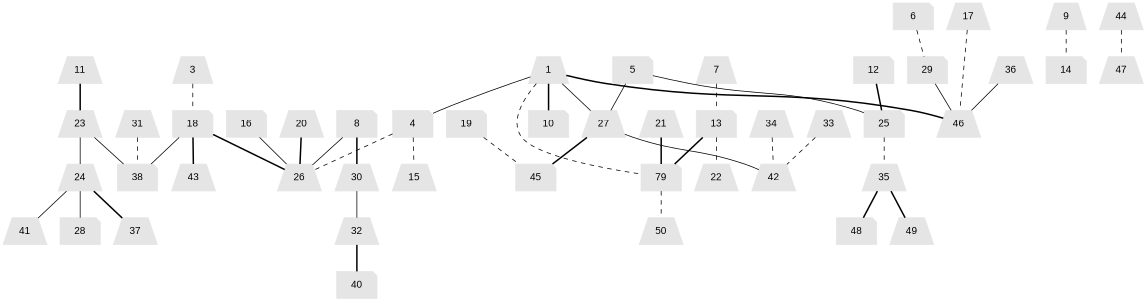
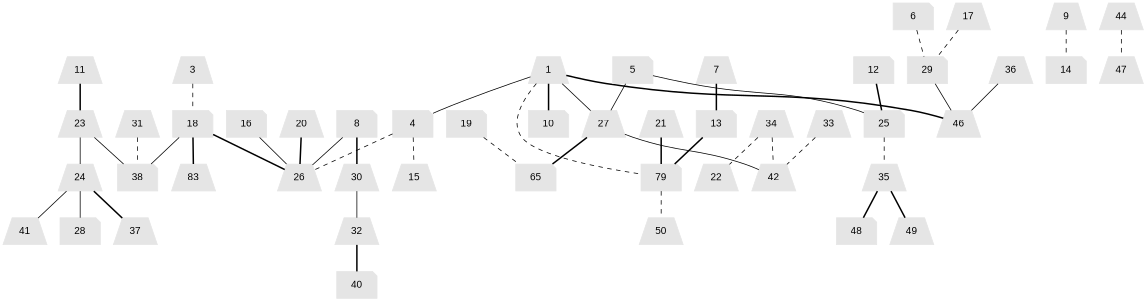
edge "17" -- "46": now "17" -- "29"
edge "7" -- "13": style dashed -> bold
edge "13" -- "22": now "34" -- "22"
node "43": label "43" -> "83"
node "45": label "45" -> "65"
